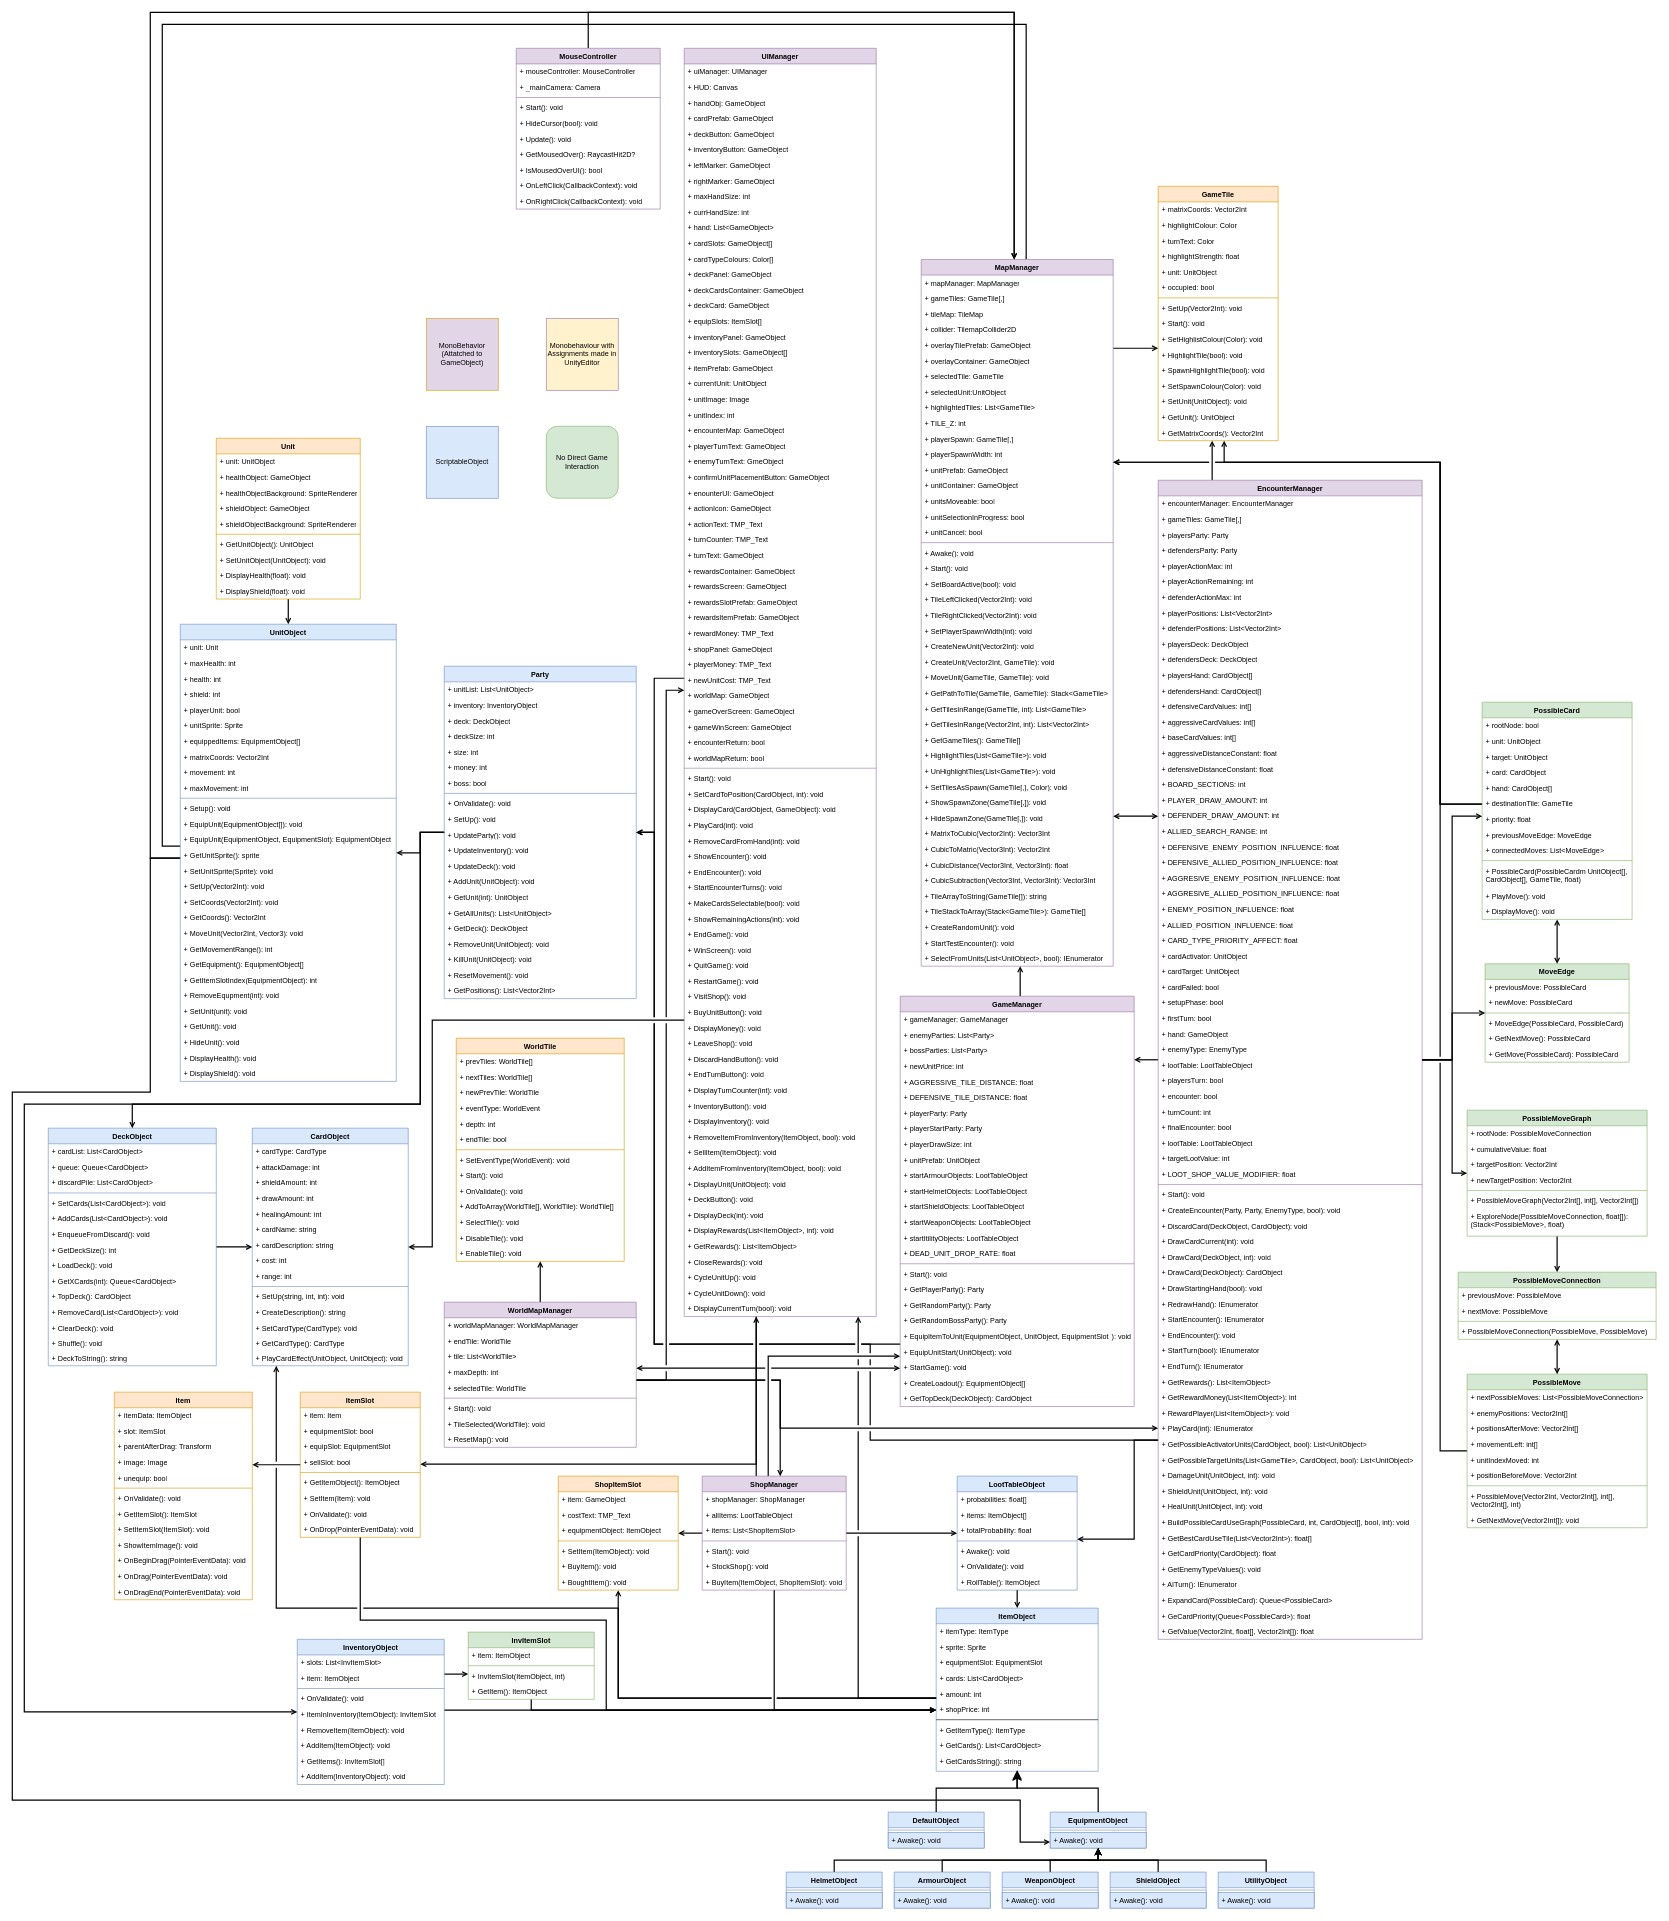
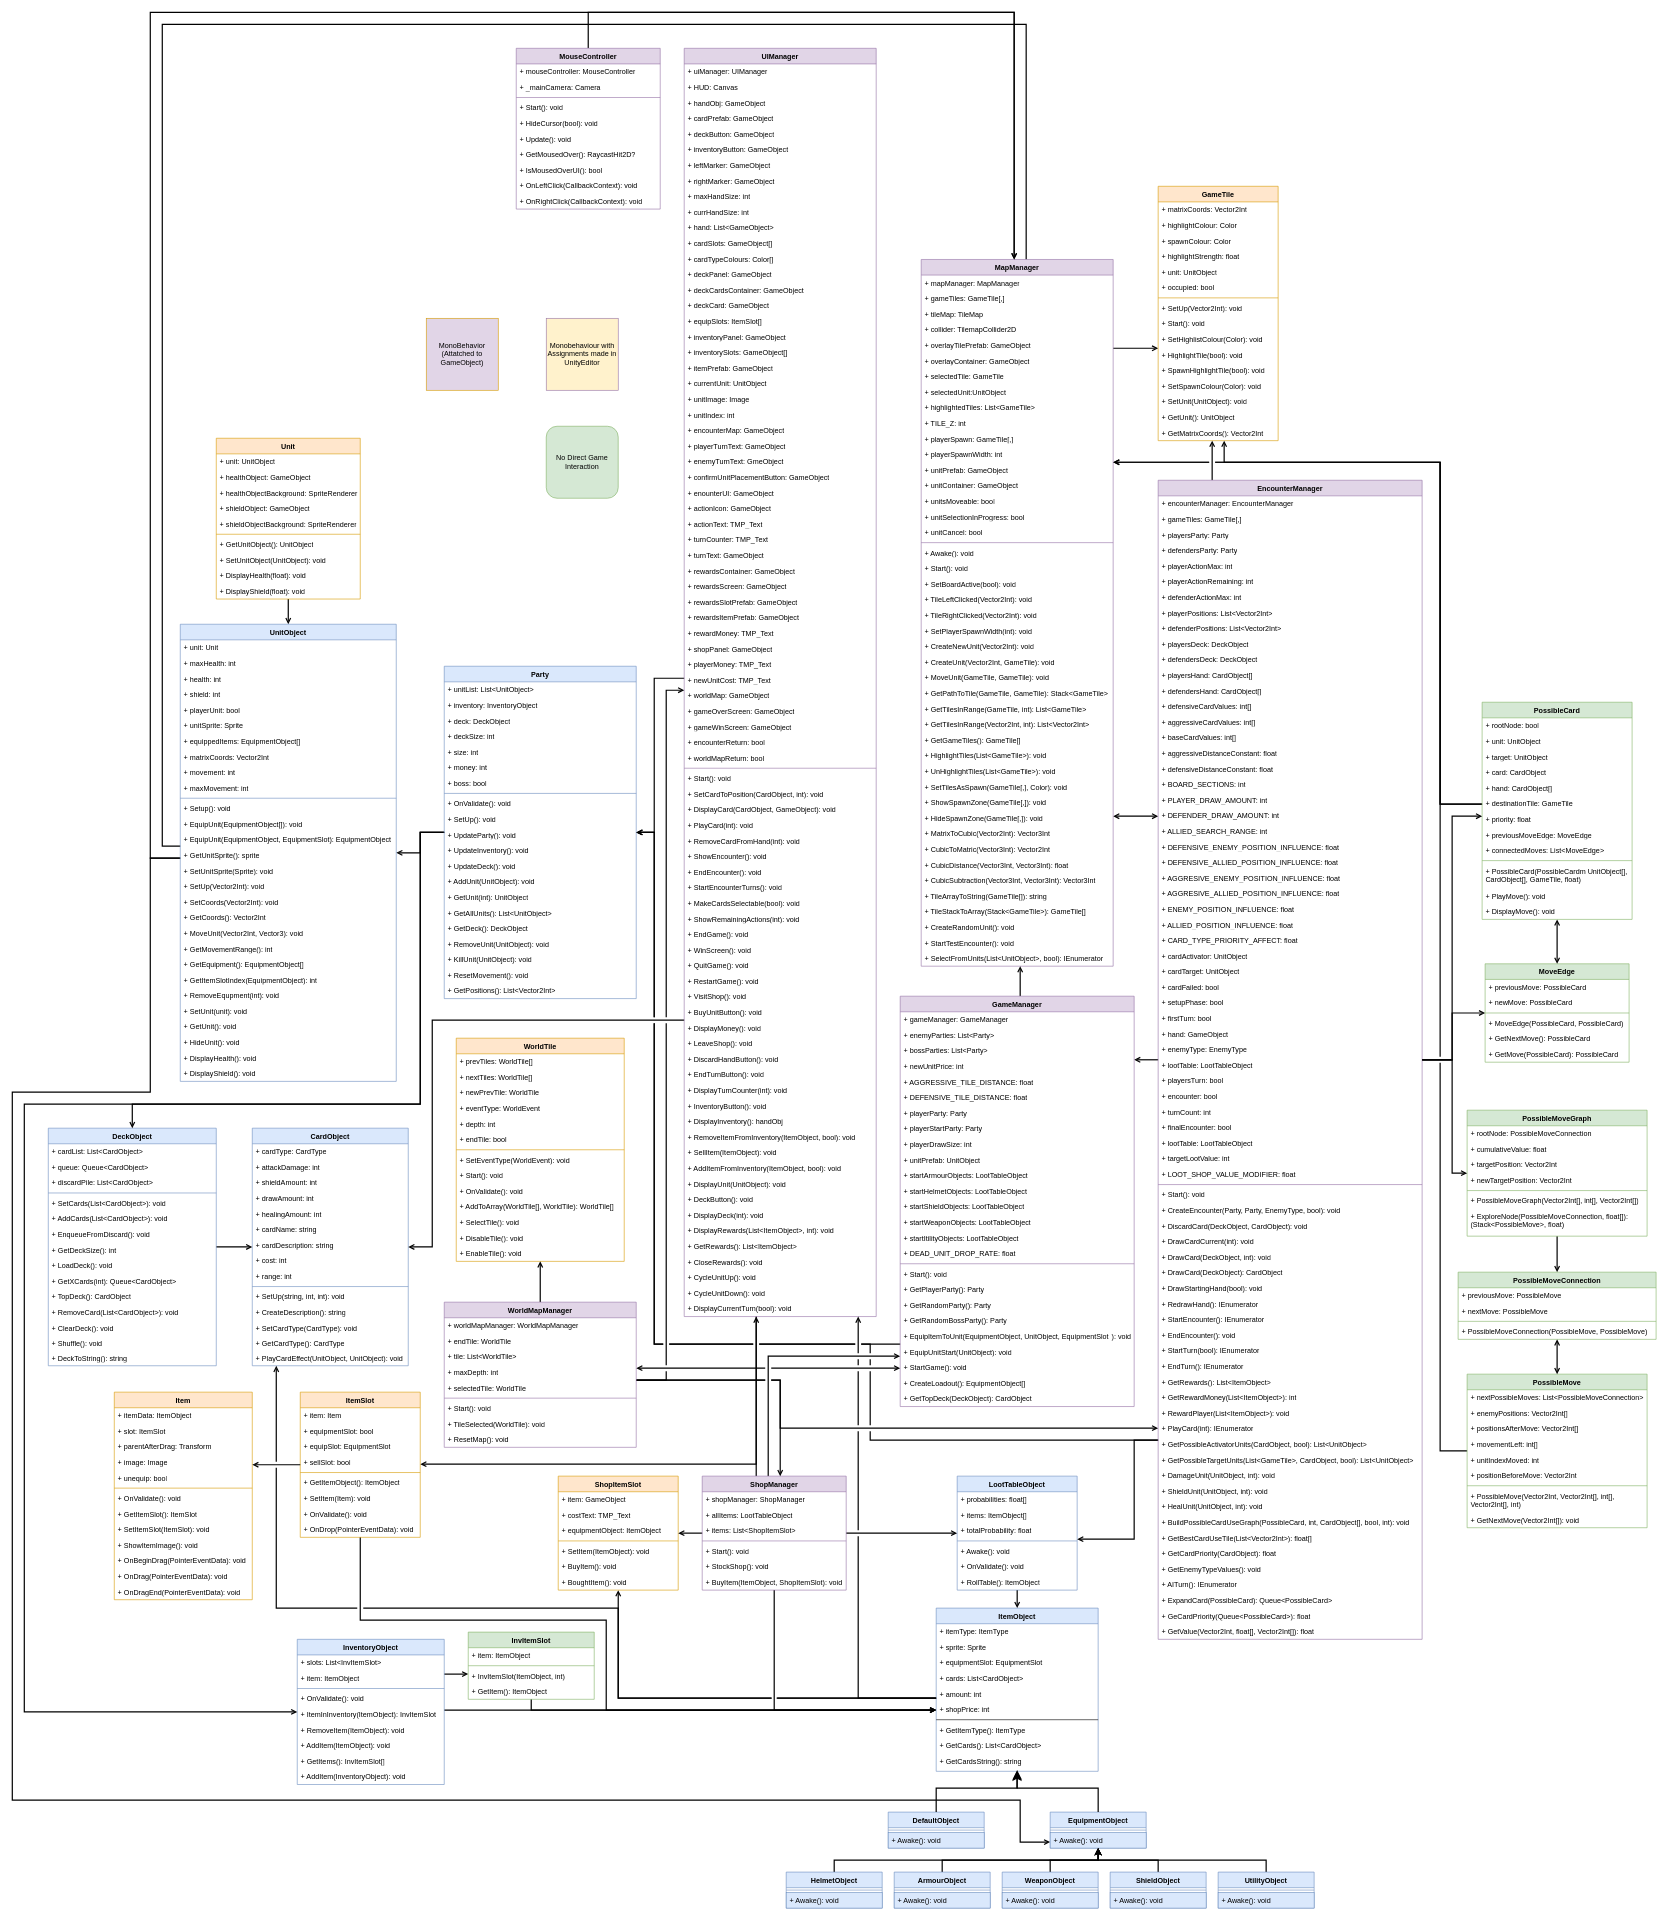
node "+ turnText: Color": label "+ turnText: Color" -> "+ spawnColour: Color"
node "ScriptableObject": removed
node "+ DisplayInventory(): void": label "+ DisplayInventory(): void" -> "+ DisplayInventory(): handObj"
